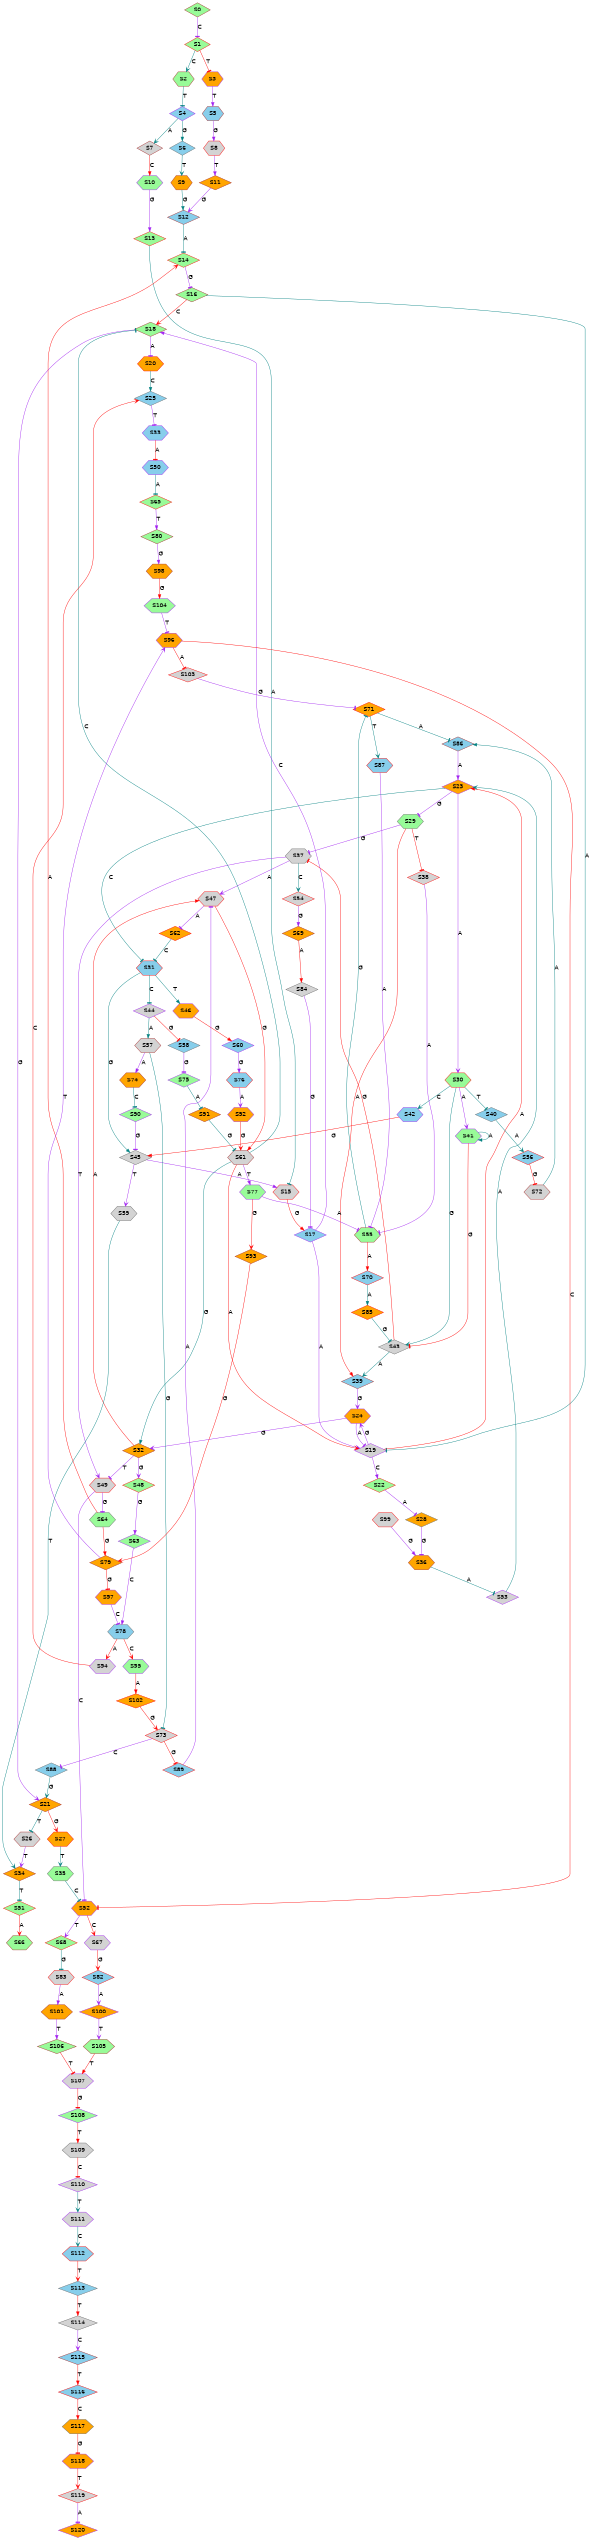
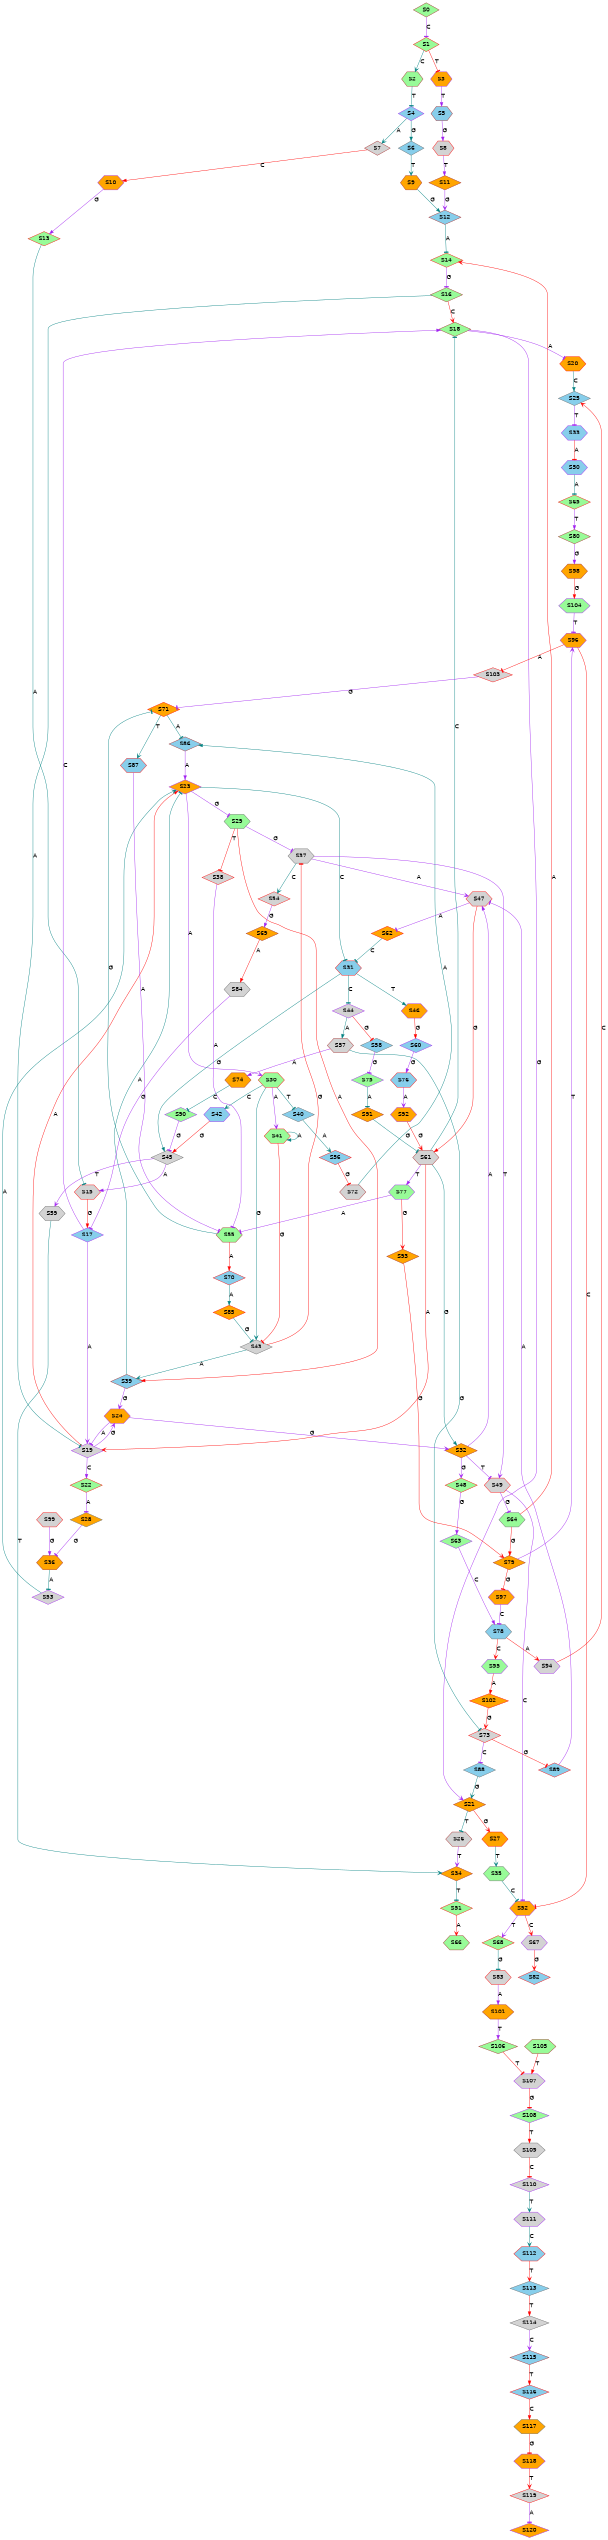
node "S10": fillcolor palegreen -> orange
node "S84": shape diamond -> hexagon
edge "S39" -> "S23": added, label "A"
node "S41": color purple -> red
edge "S32" -> "S47": color red -> purple
node "S100": removed
